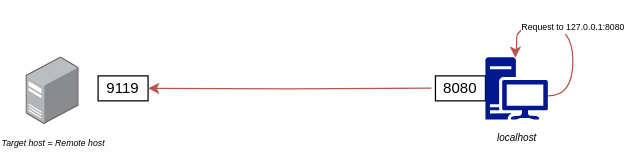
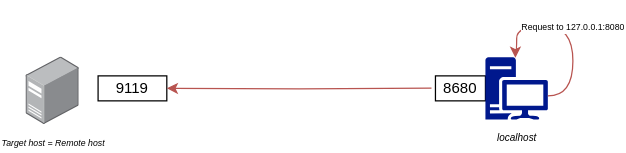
node "9119": size 50x25 -> 69x25
node "8080": label "8080" -> "8680"
